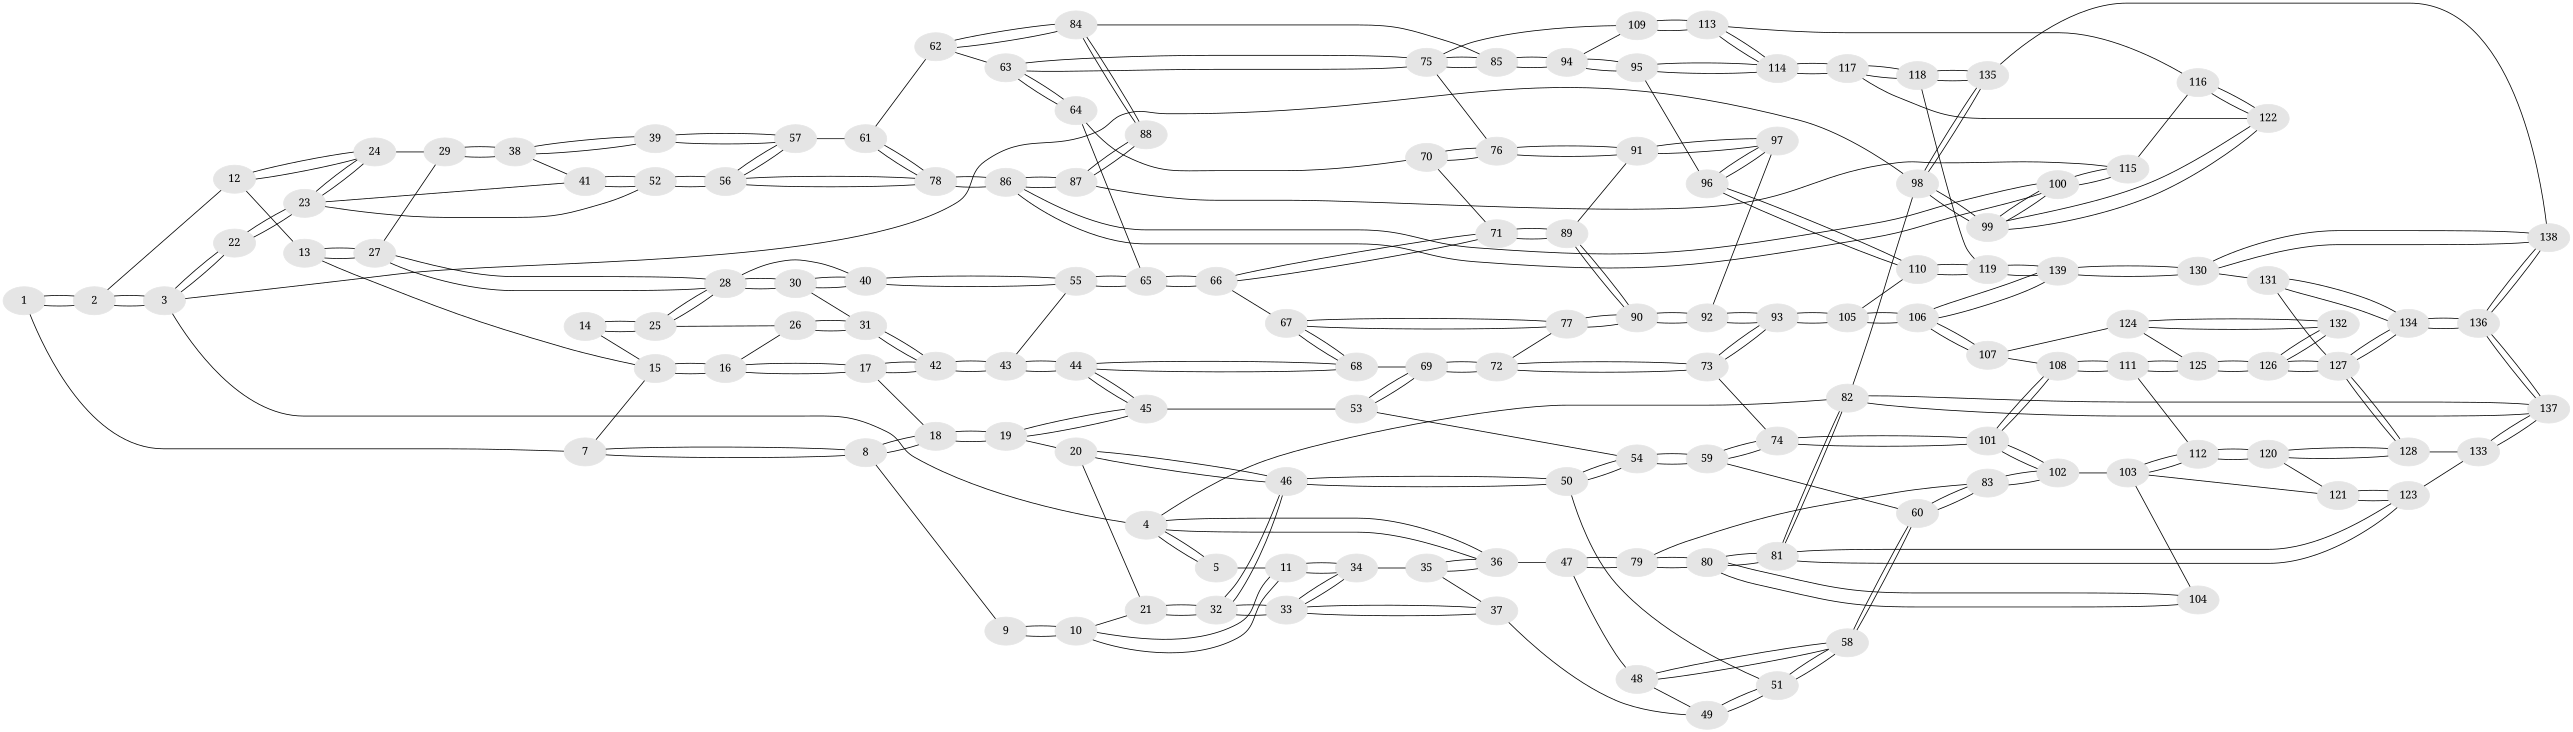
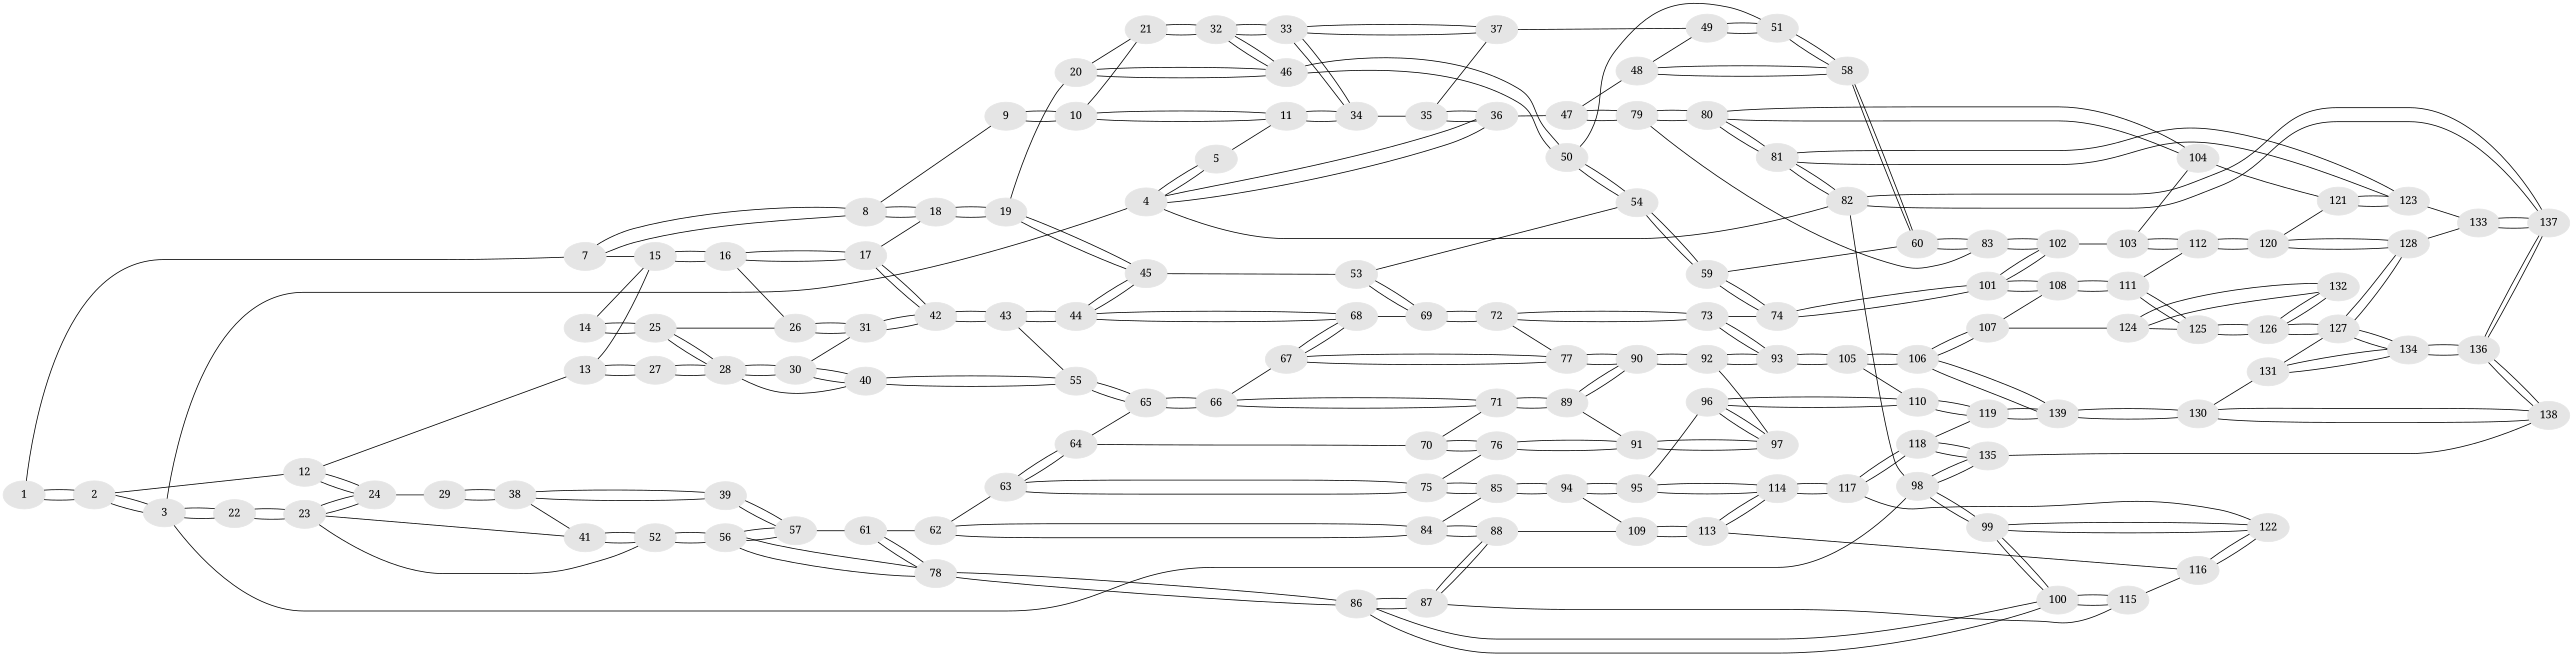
edge "109" -- "75": now "109" -- "88"
edge "29" -- "27": removed
edge "103" -- "121": now "104" -- "121"
